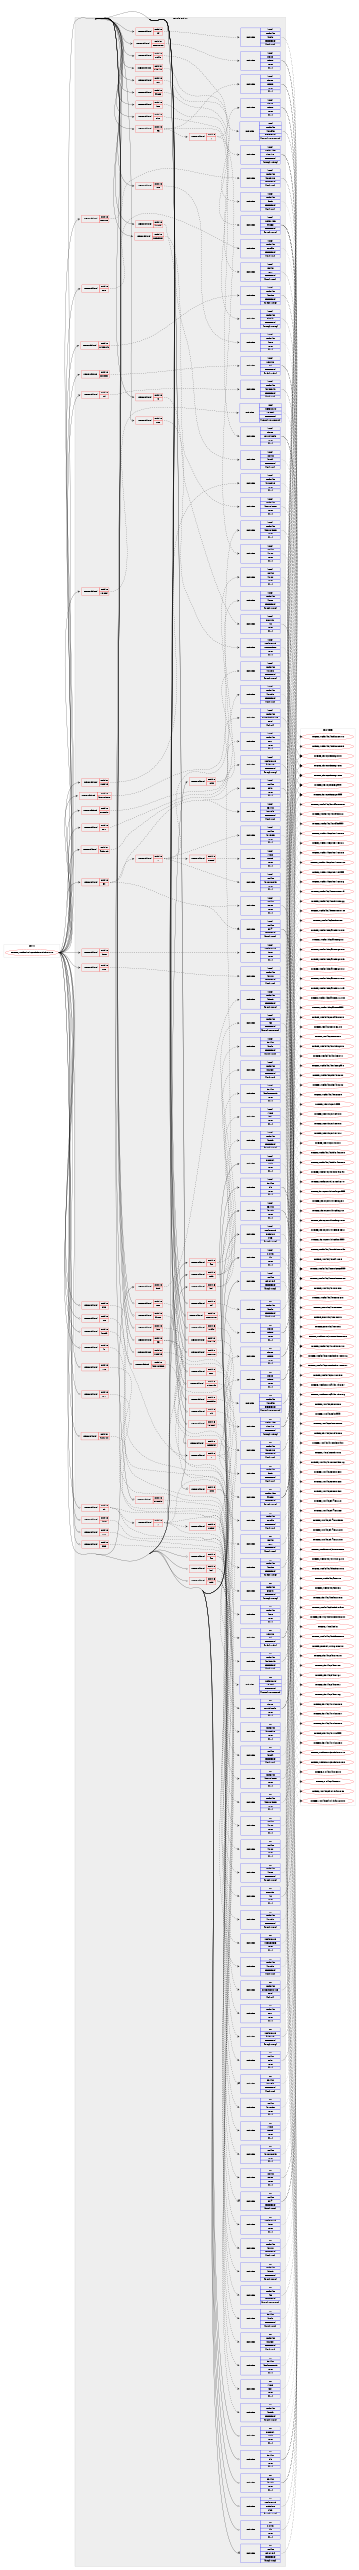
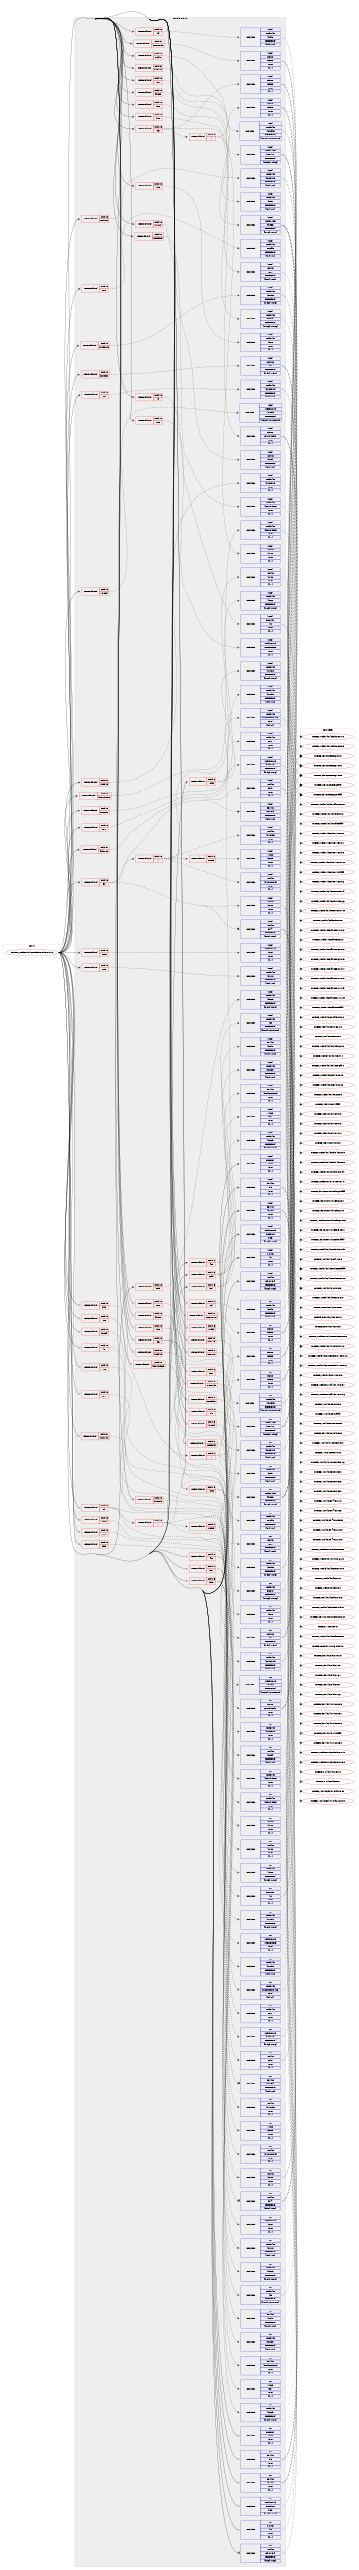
node "portage://dev-qt/qtmultimedia-6.7.2-r2": label "portage://dev-qt/qtmultimedia-6.7.2-r2" -> "portage://vorbis-qt/qtmultimedia-6.7.2-r2"
